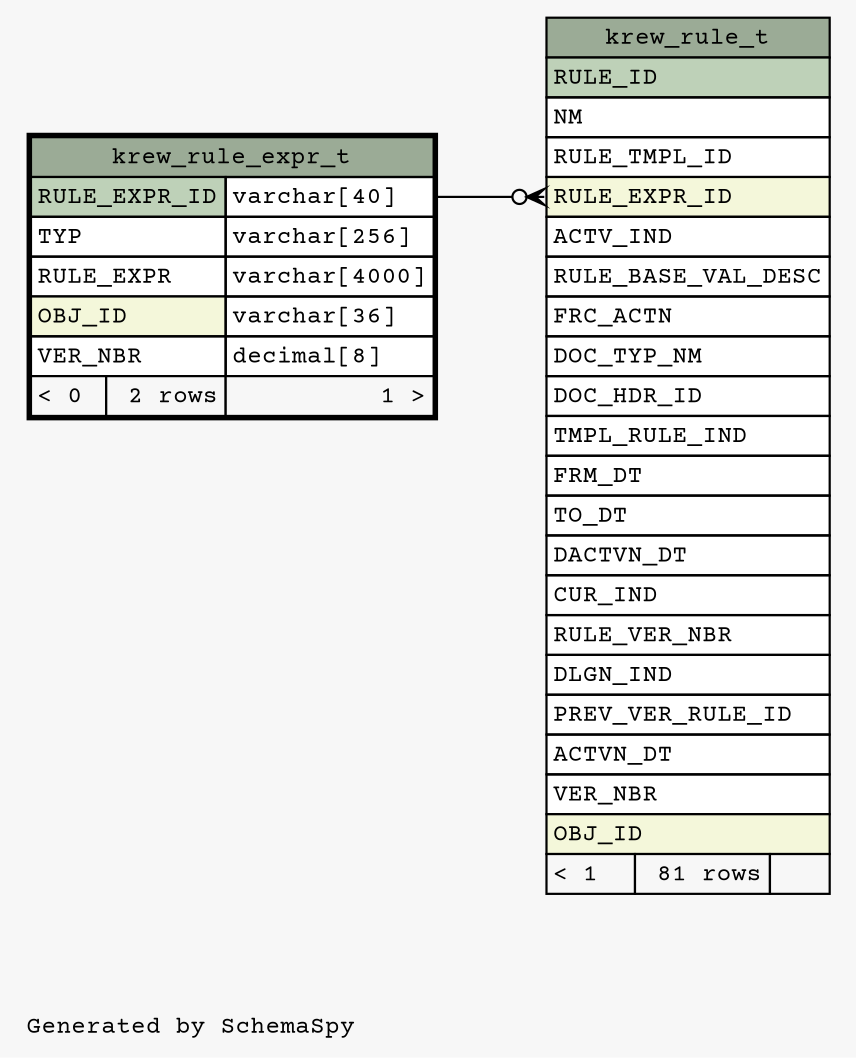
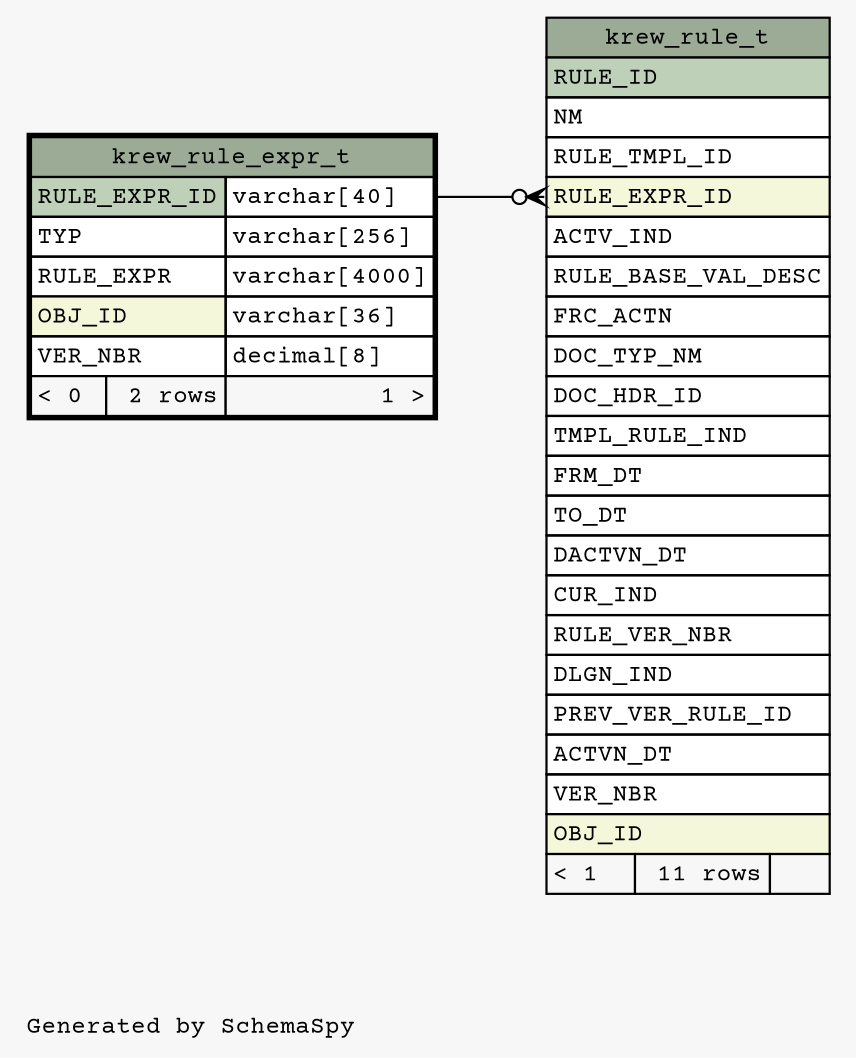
node "krew_rule_t": text "81 rows" -> "11 rows"
